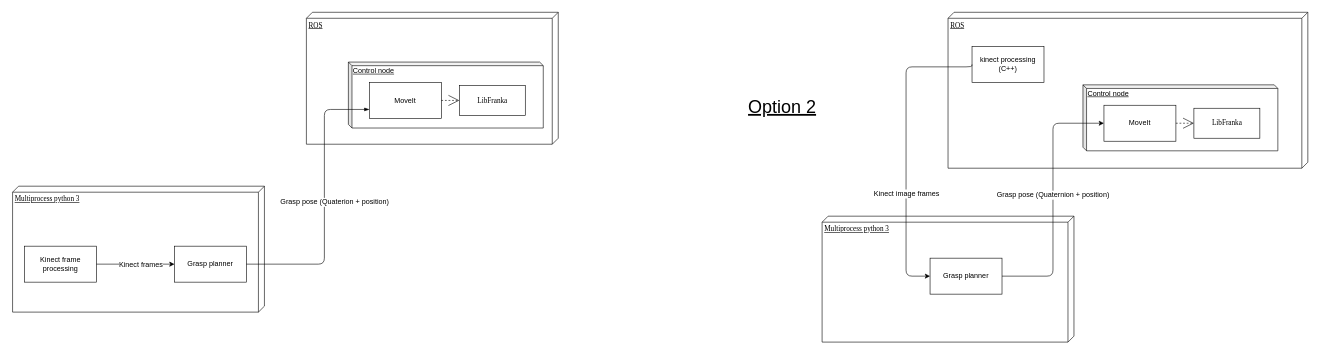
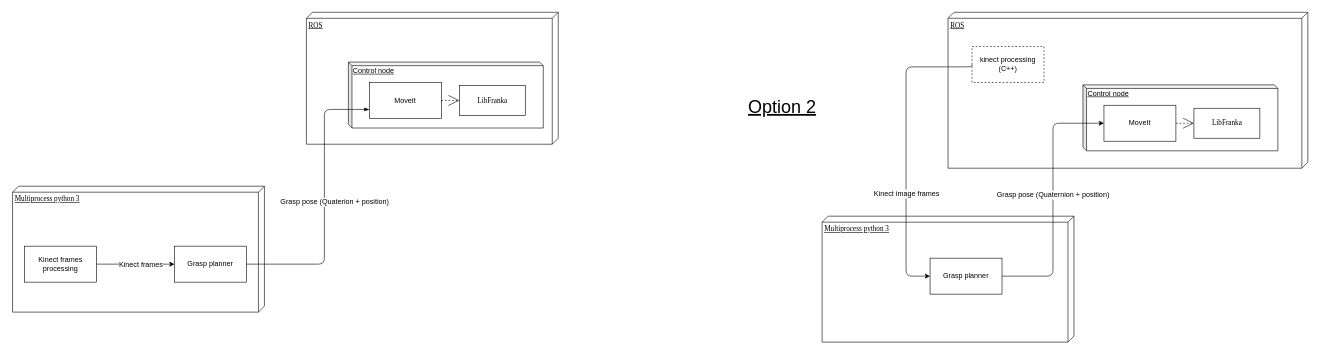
node "kinect processing (C++)": style solid -> dashed
node "Kinect frame processing": label "Kinect frame processing" -> "Kinect frames processing"
